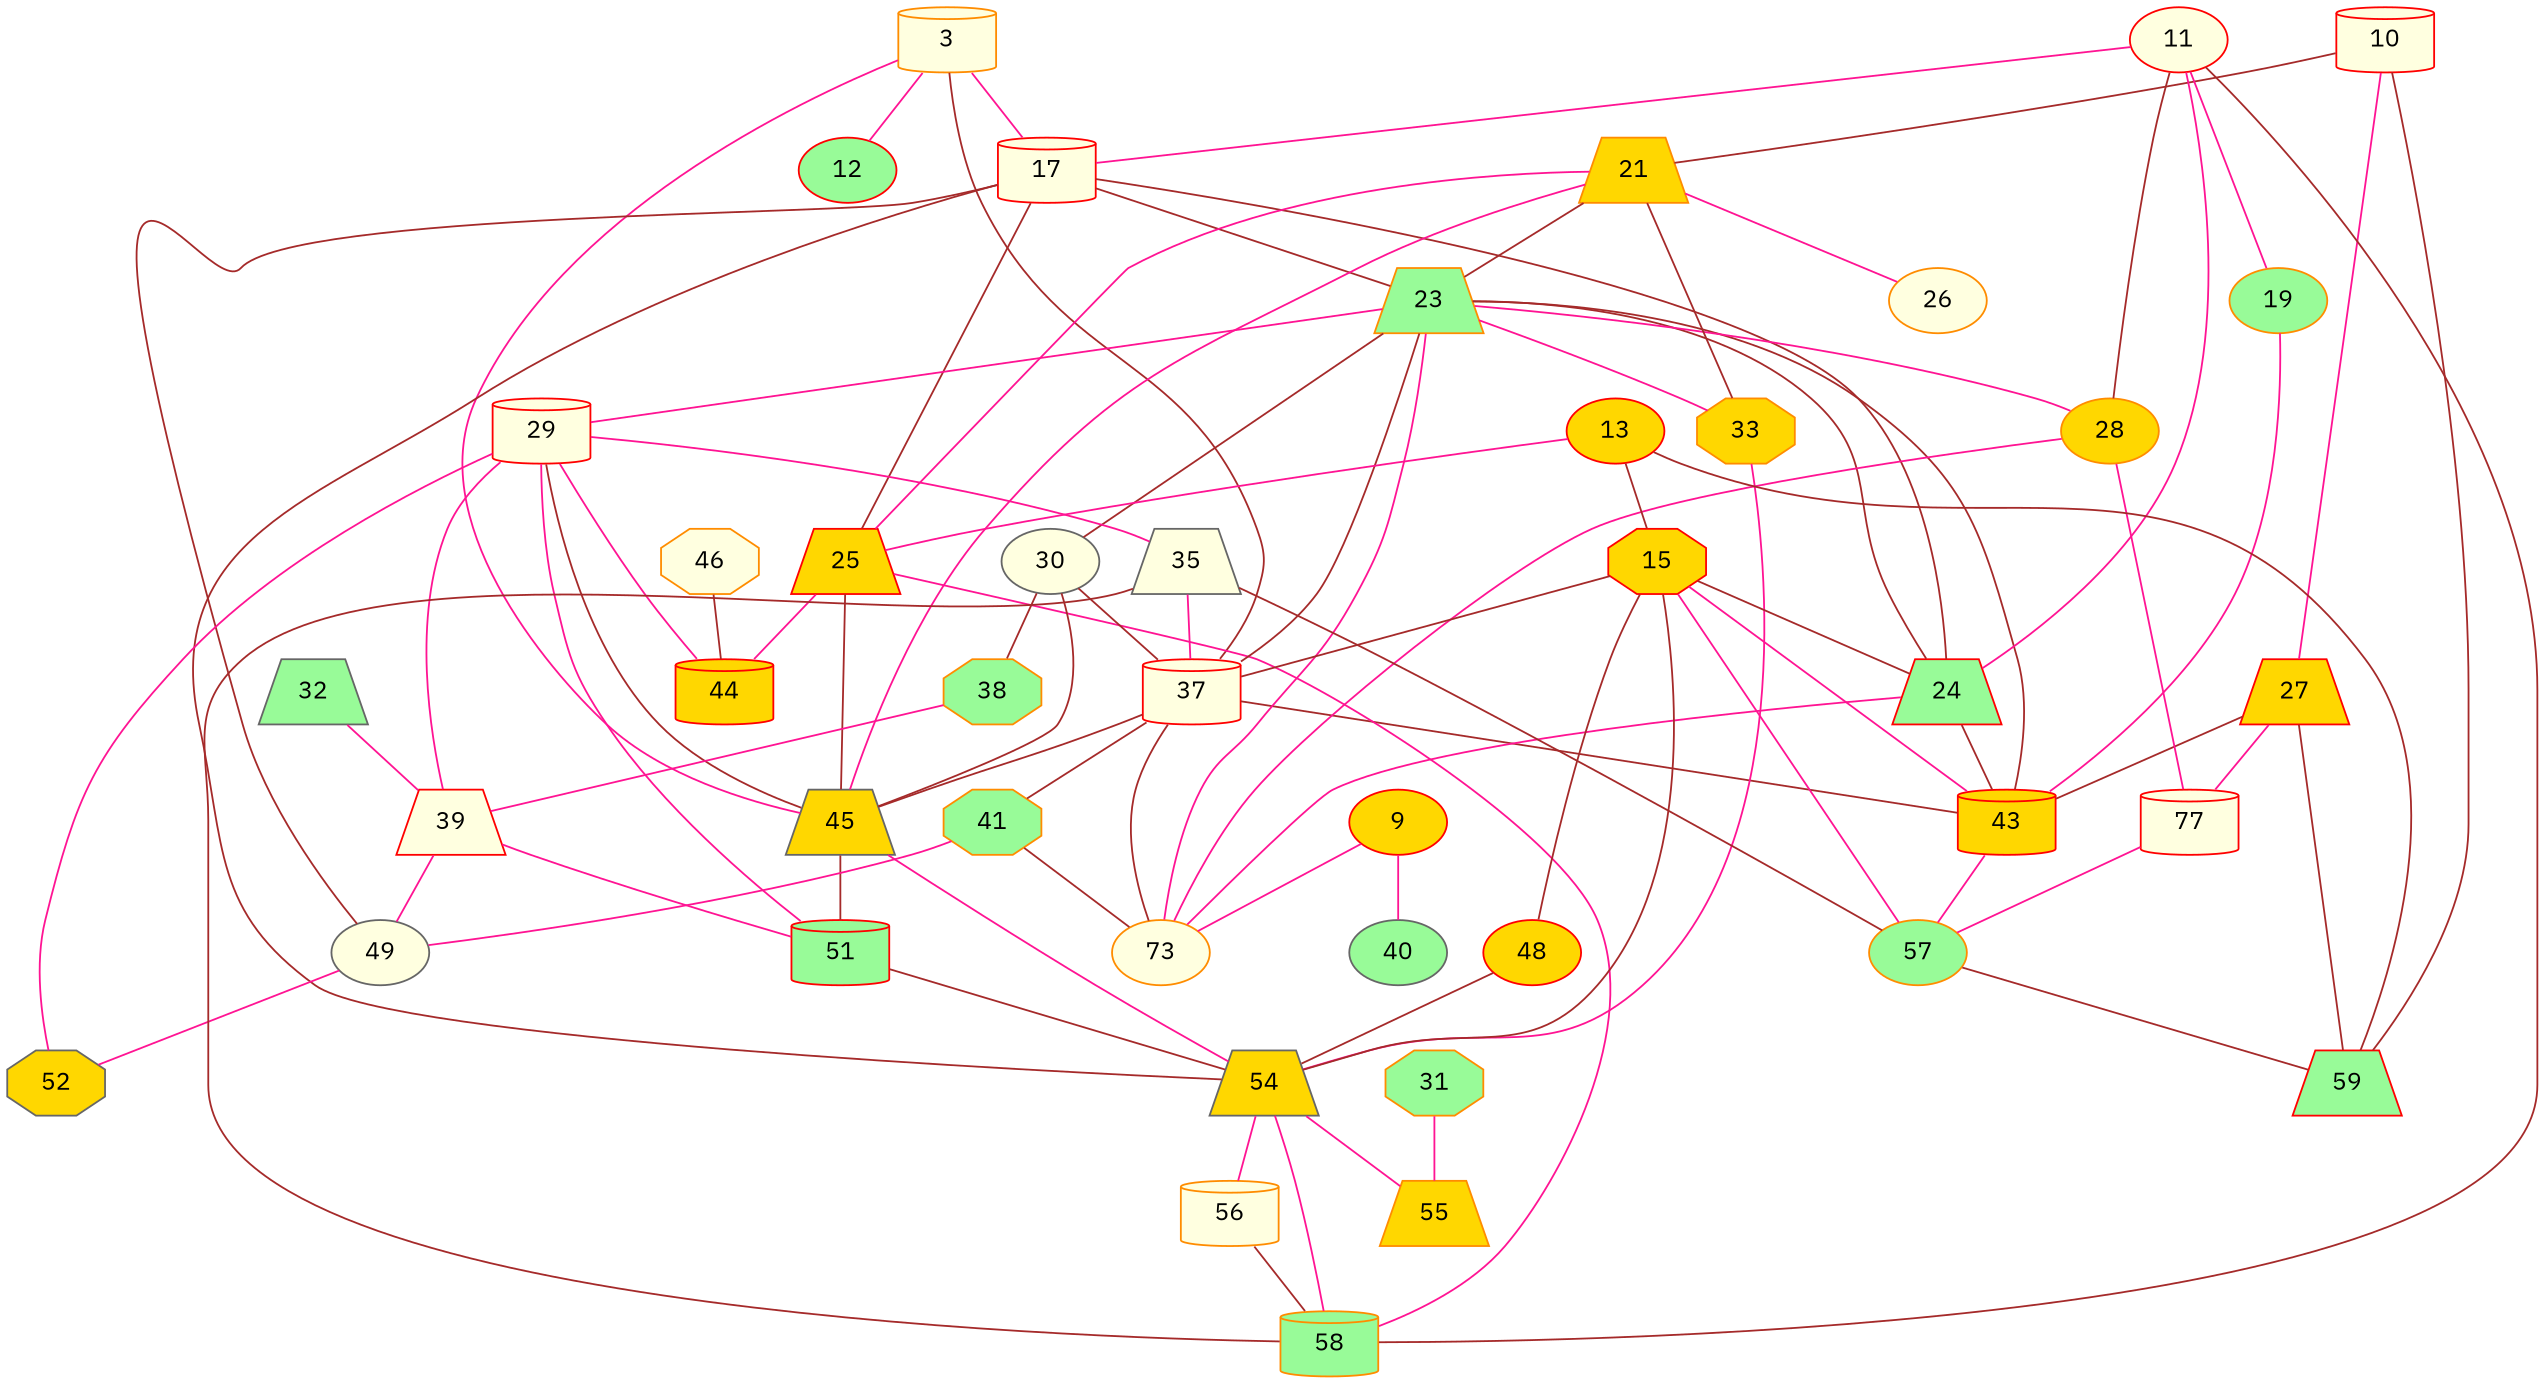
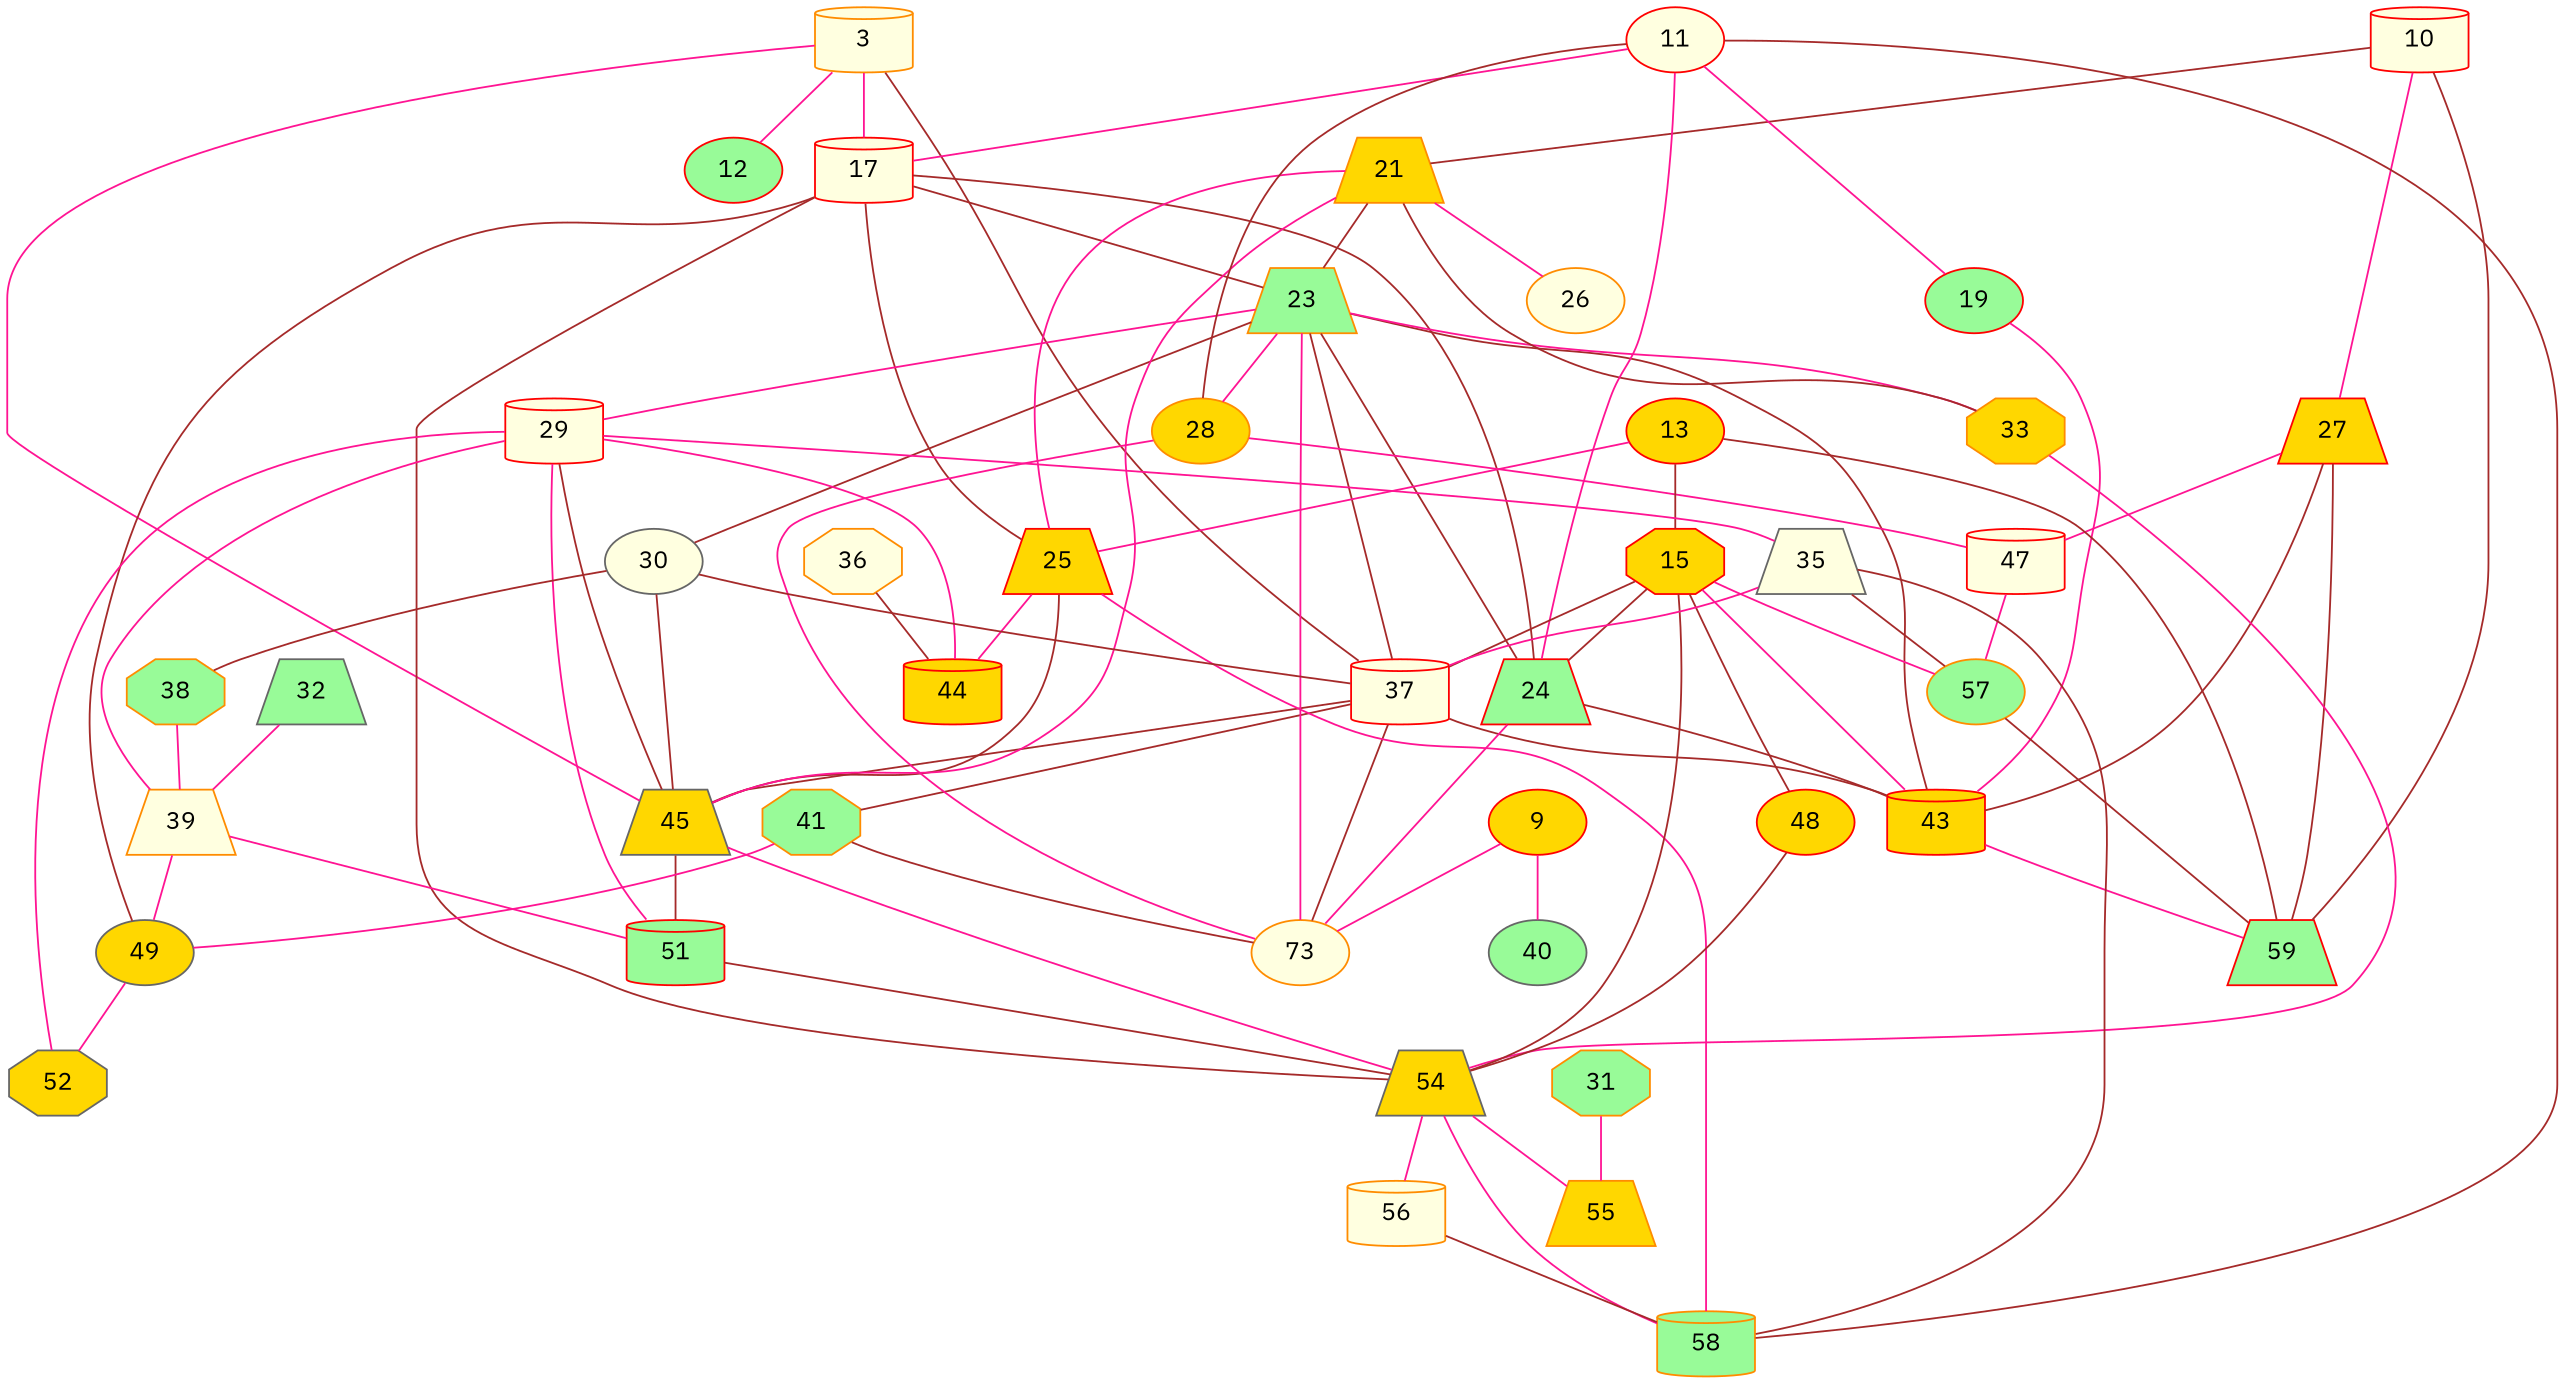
node "19": color darkorange -> red
node "46": label "46" -> "36"
node "39": color red -> darkorange
node "77": label "77" -> "47"
edge "43" -- "57": now "43" -- "59"
node "49": fillcolor lightyellow -> gold
